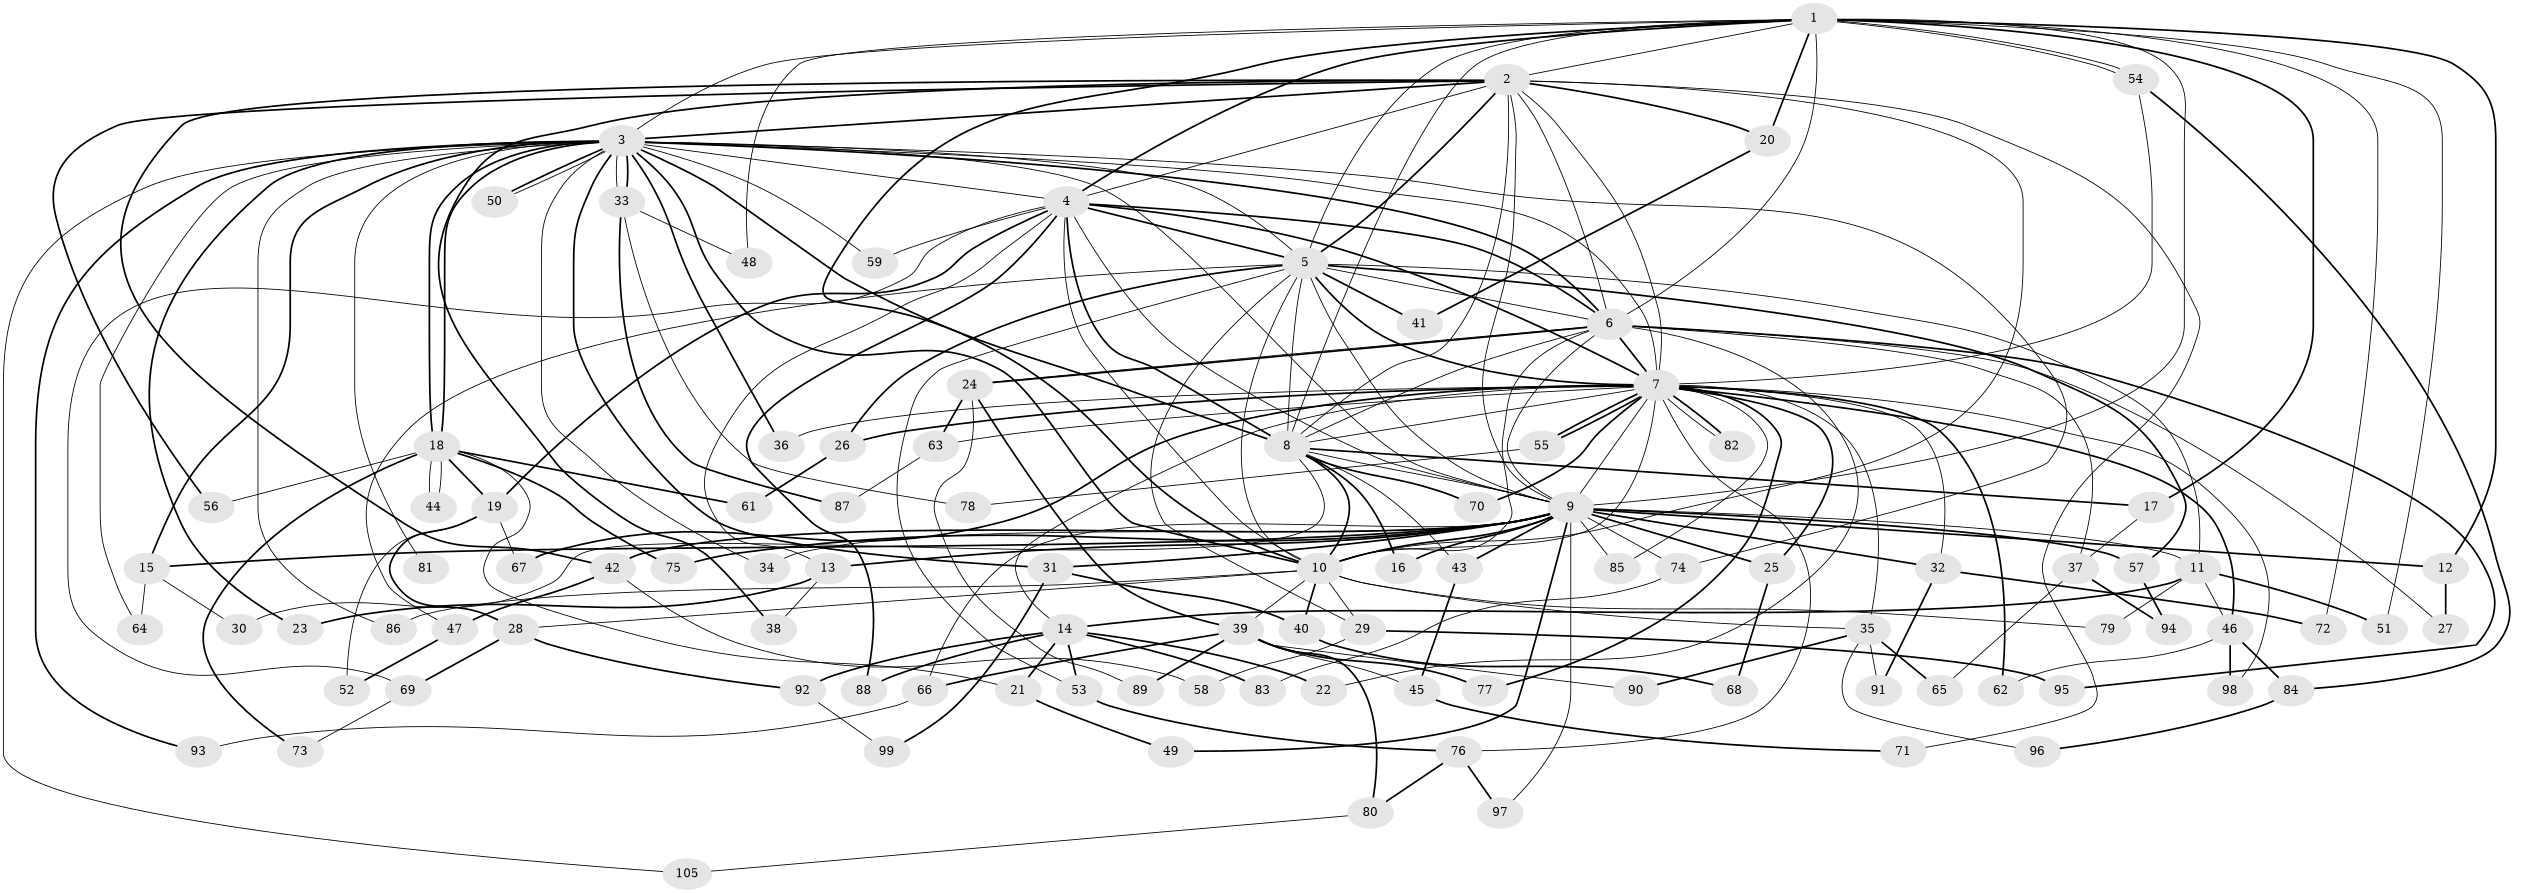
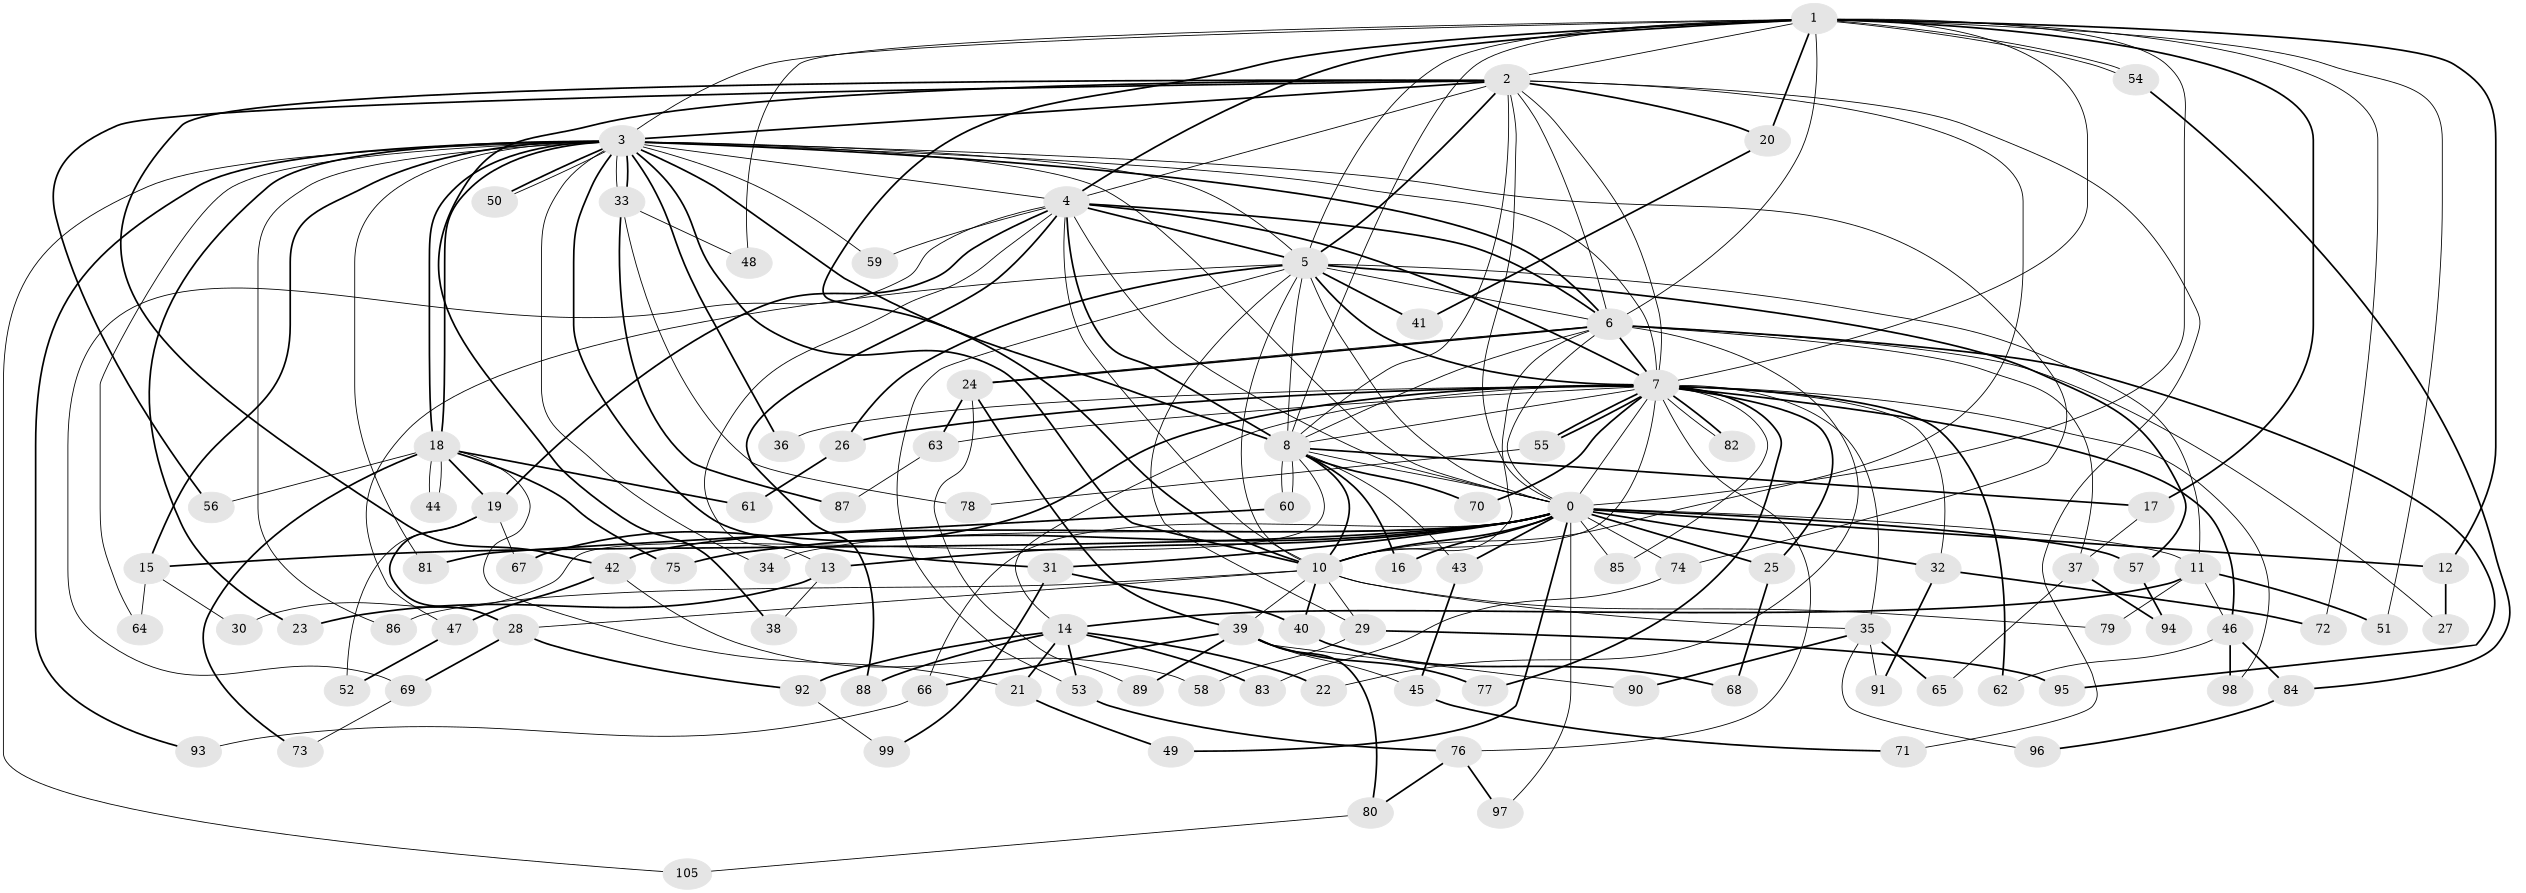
edge "54" -- "7": now "1" -- "7"
node "60": added
node "9": label "9" -> "0"
